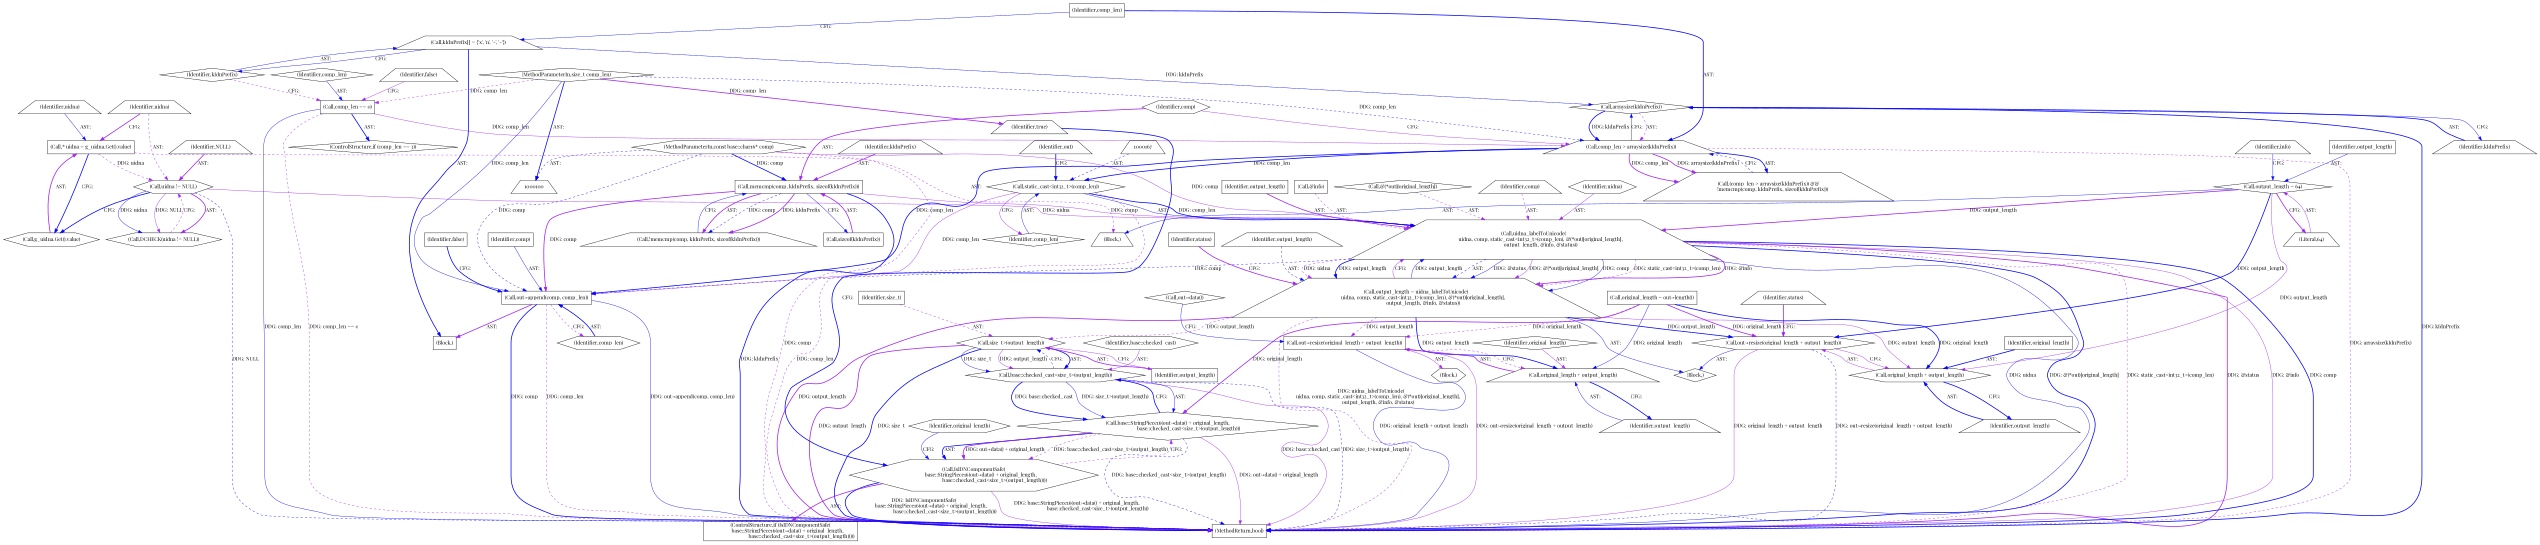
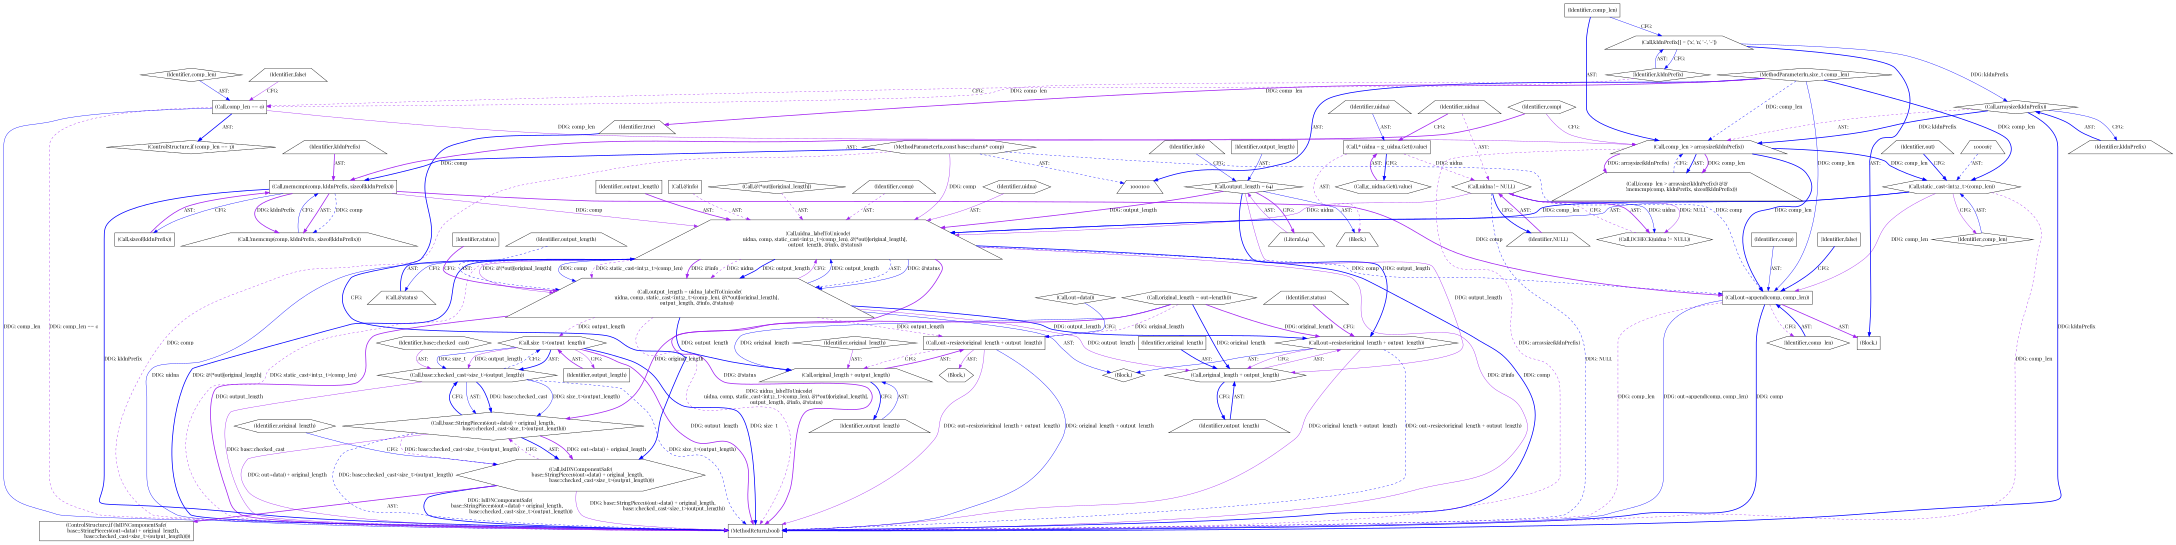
edge "(MethodParameterIn,size_t comp_len)" -> "(Call,static_cast<int32_t>(comp_len))": added, label "DDG: comp_len"
edge "(Call,comp_len > arraysize(kIdnPrefix))" -> "(Call,arraysize(kIdnPrefix))": removed, label "CFG:"
edge "(Call,uidna != NULL)" -> "(Call,g_uidna.Get().value)": now "(Call,uidna != NULL)" -> "(Identifier,NULL)"
node "(Call,&status)": added
node "(Identifier,size_t)": removed
node "(Call,original_length = out->length())": shape box -> hexagon
